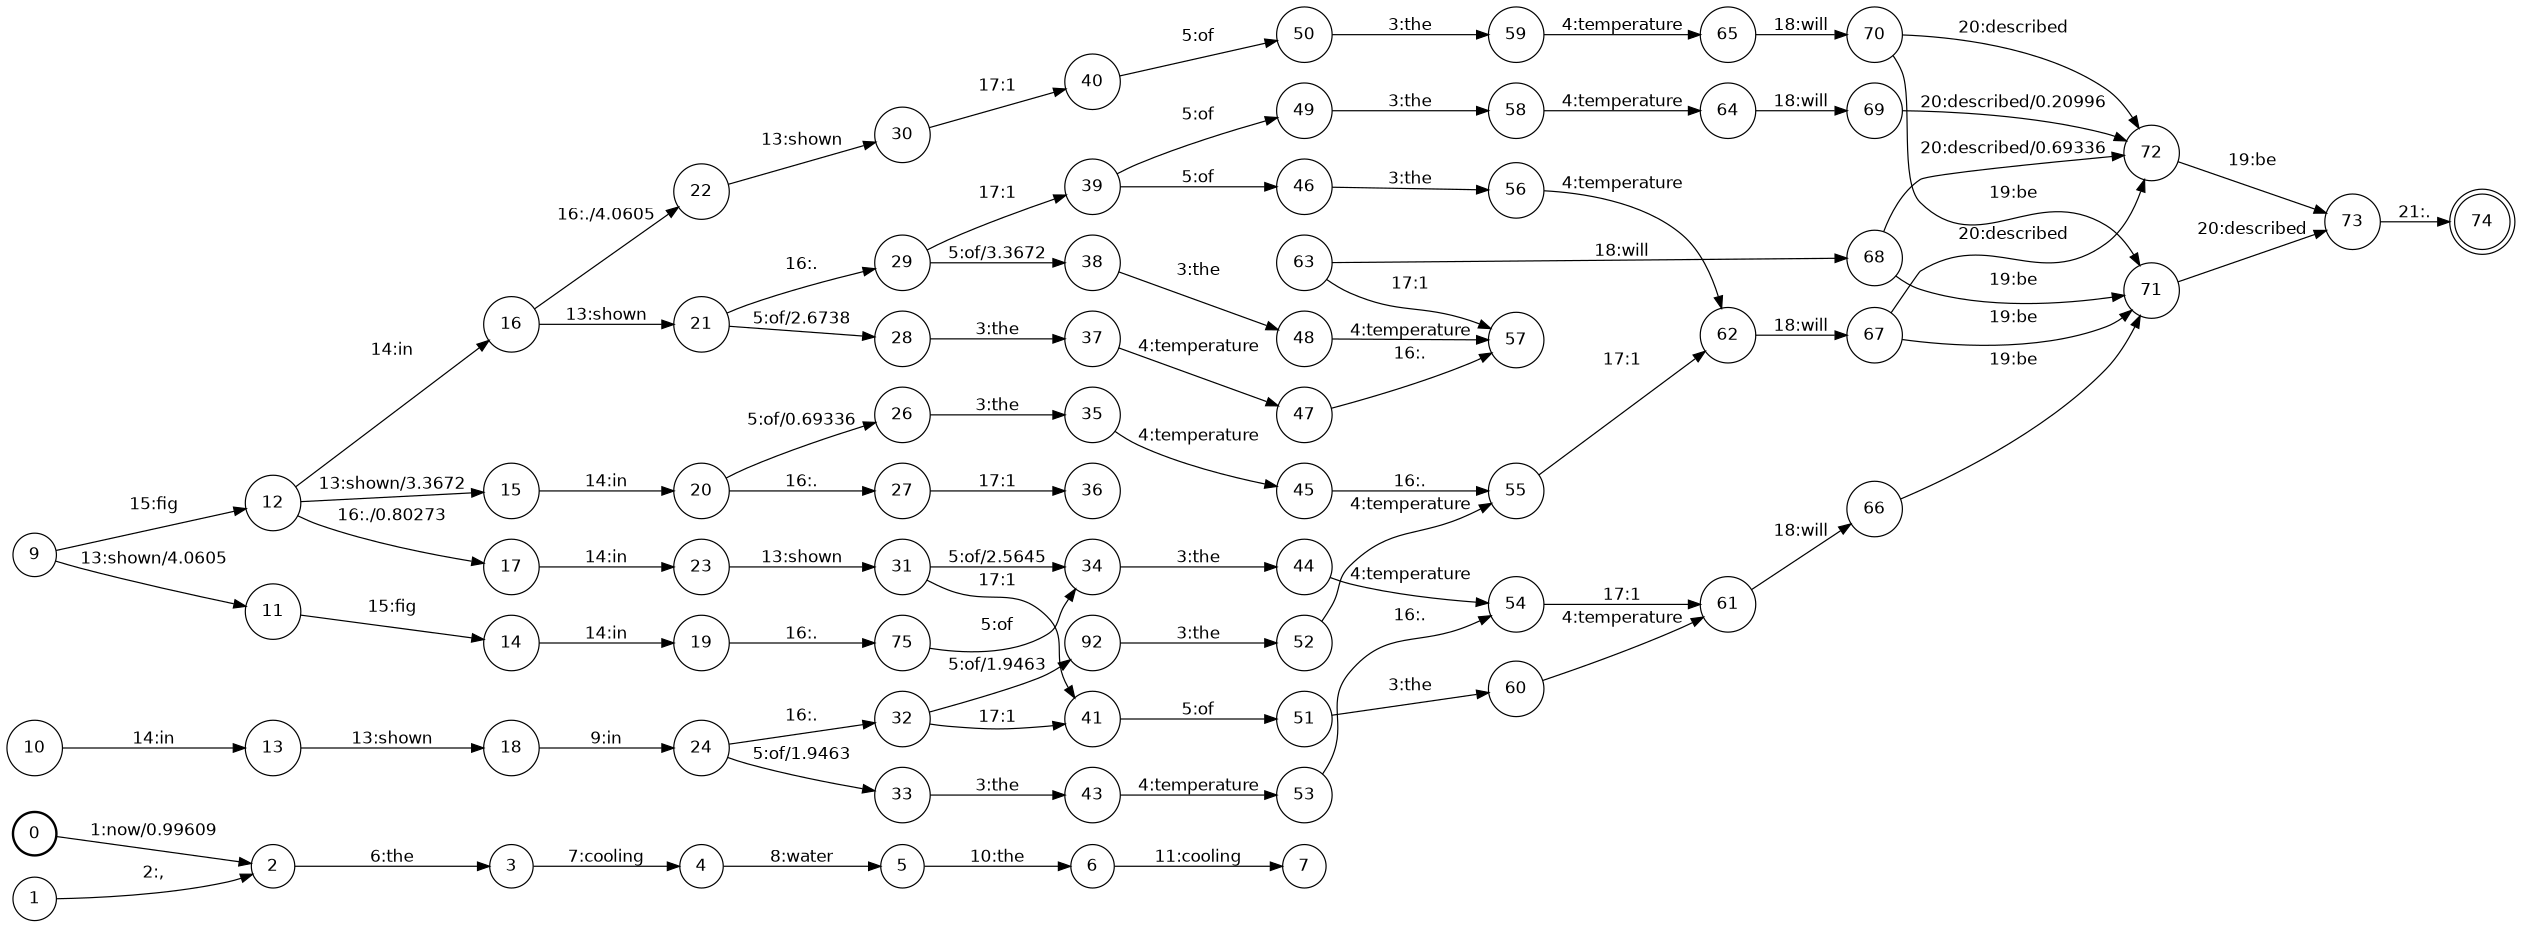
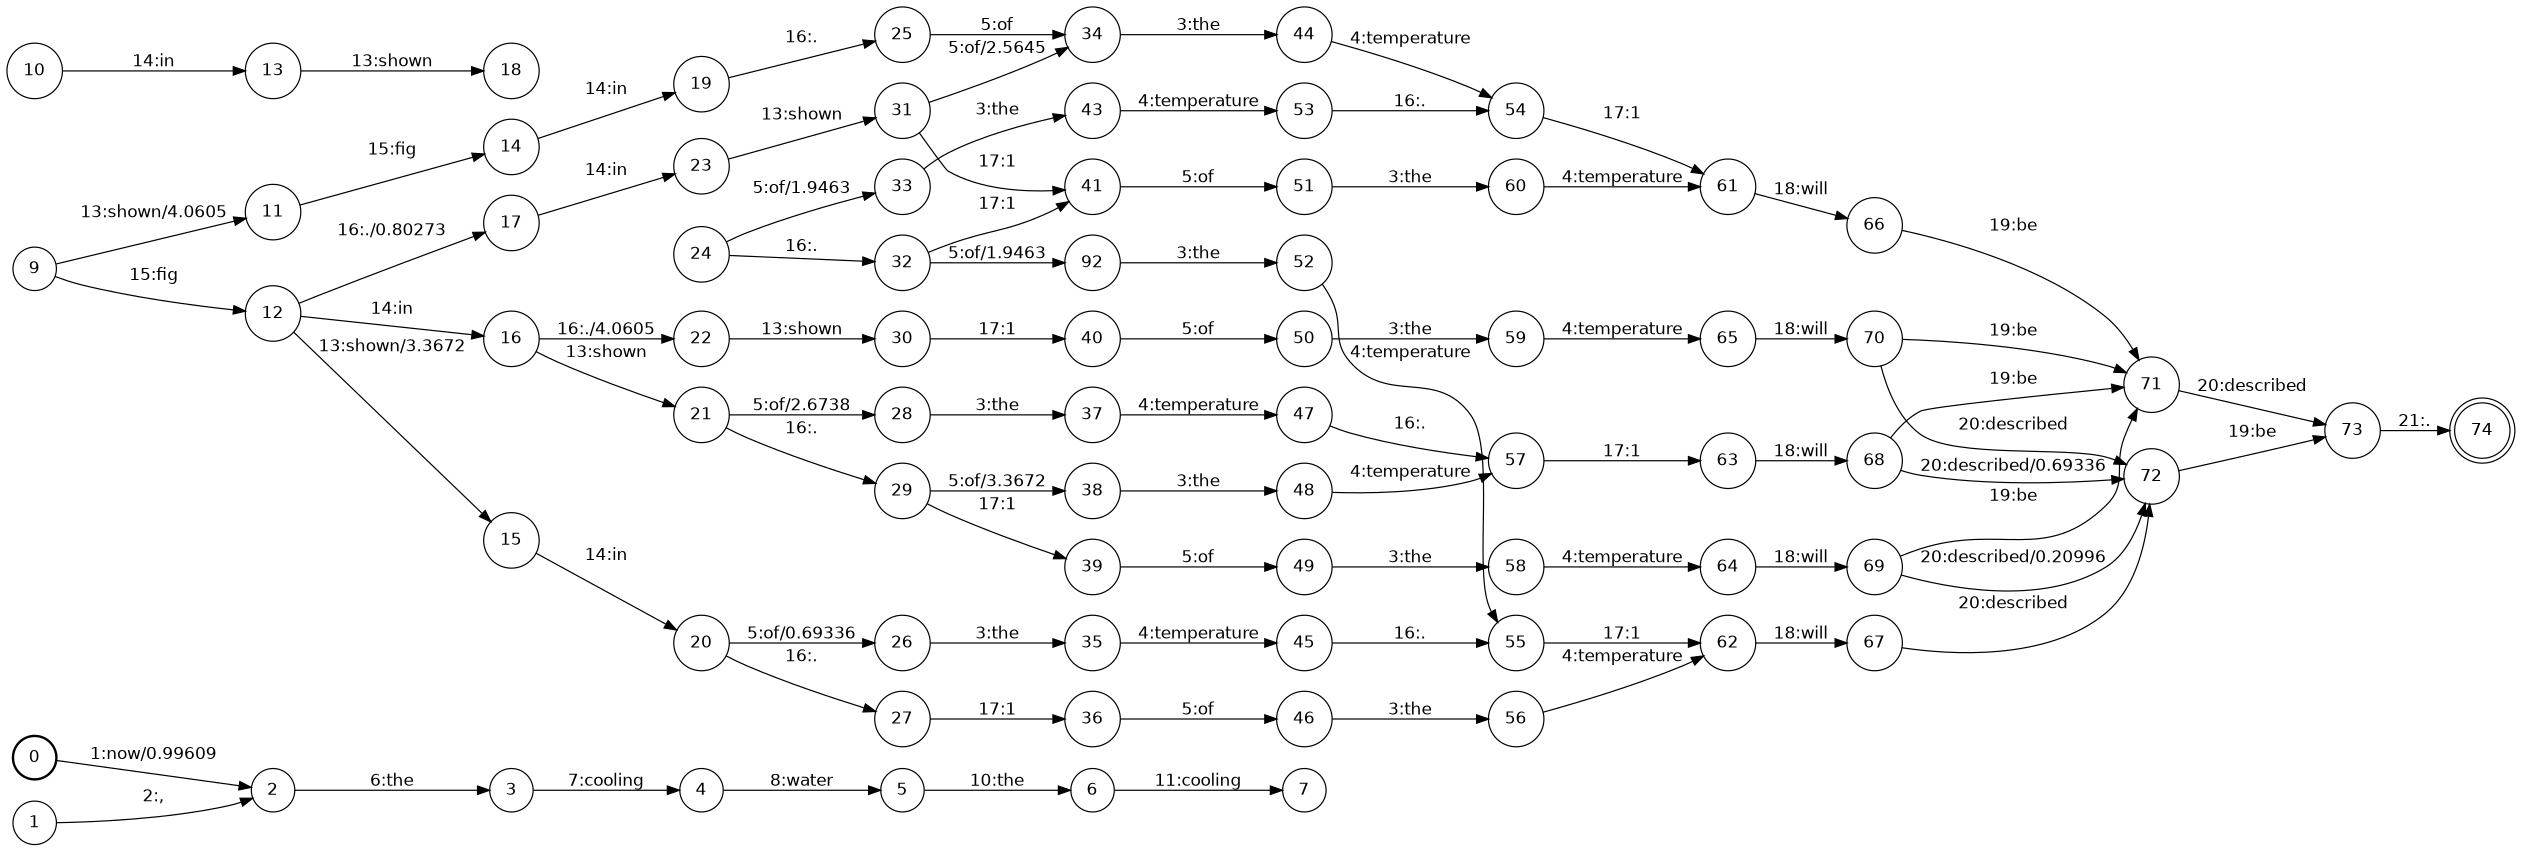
edge "39" -> "46": now "36" -> "46"
edge "63" -> "57": reversed
edge "67" -> "71": now "69" -> "71"
node "75": label "75" -> "25"
edge "18" -> "24": removed, label "9:in"
